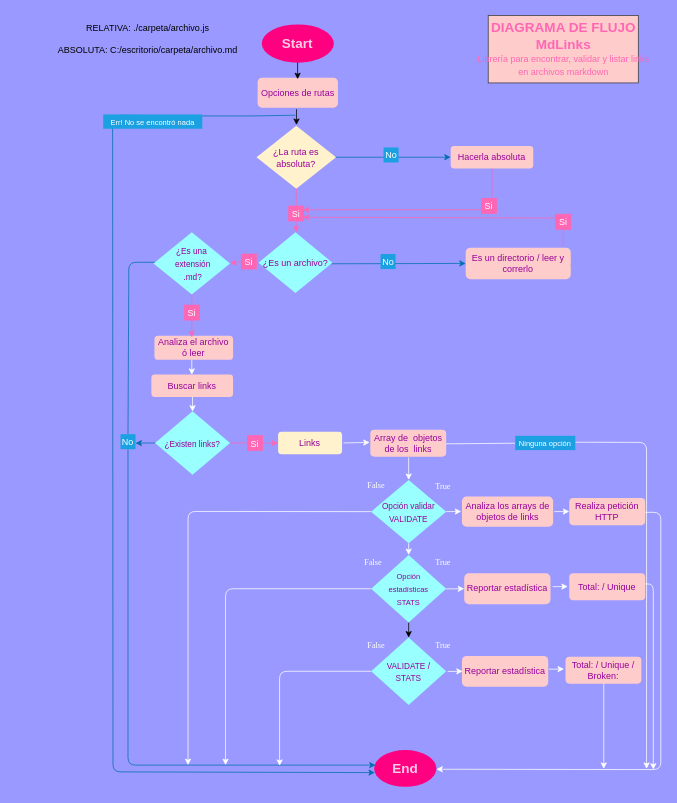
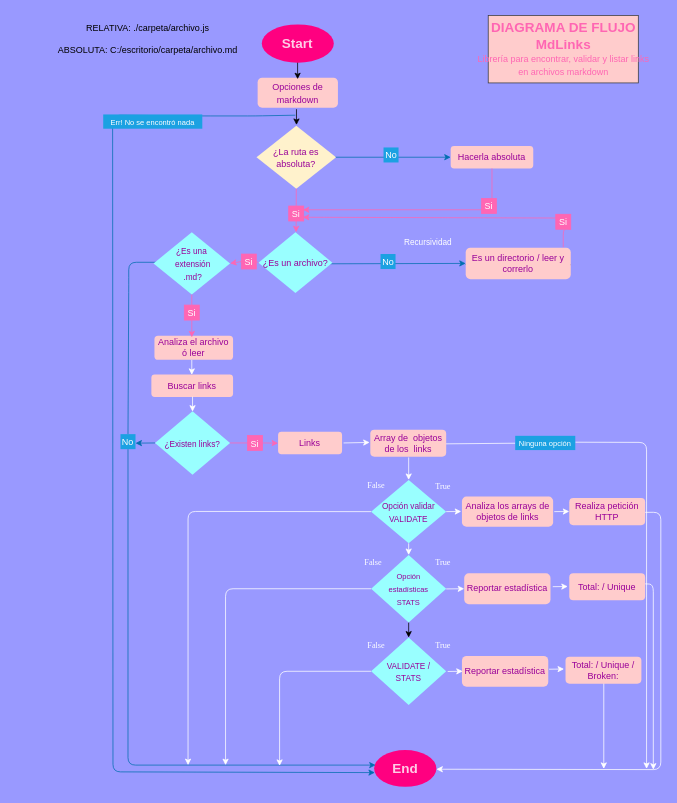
node "Opciones de rutas": label "Opciones de rutas" -> "Opciones de markdown"
node "Recursividad": added
node "Links": fillcolor #fff2cc -> #ffcccc
